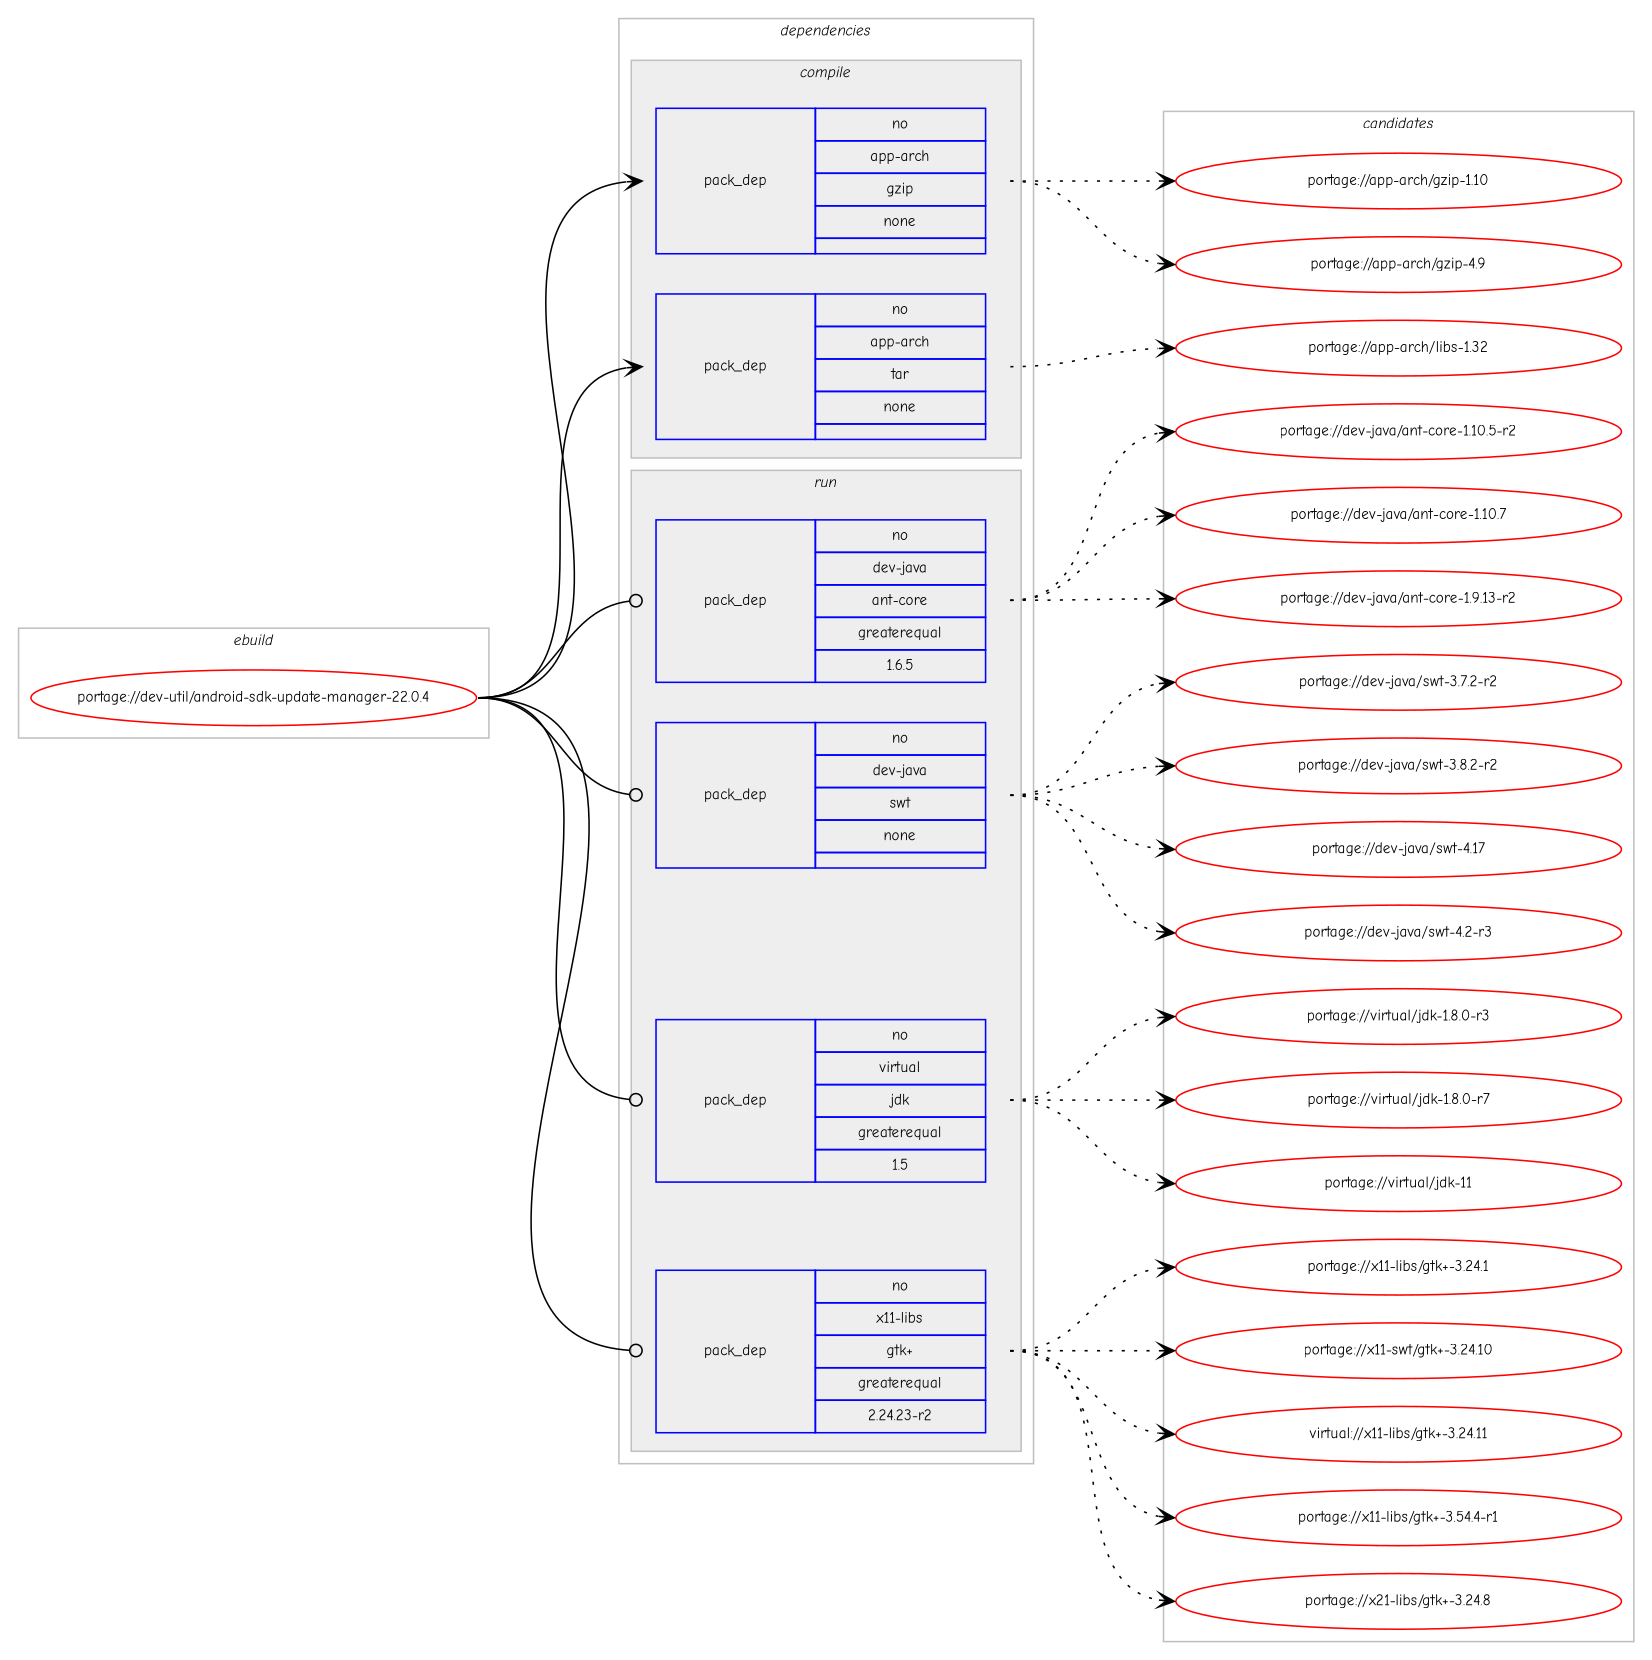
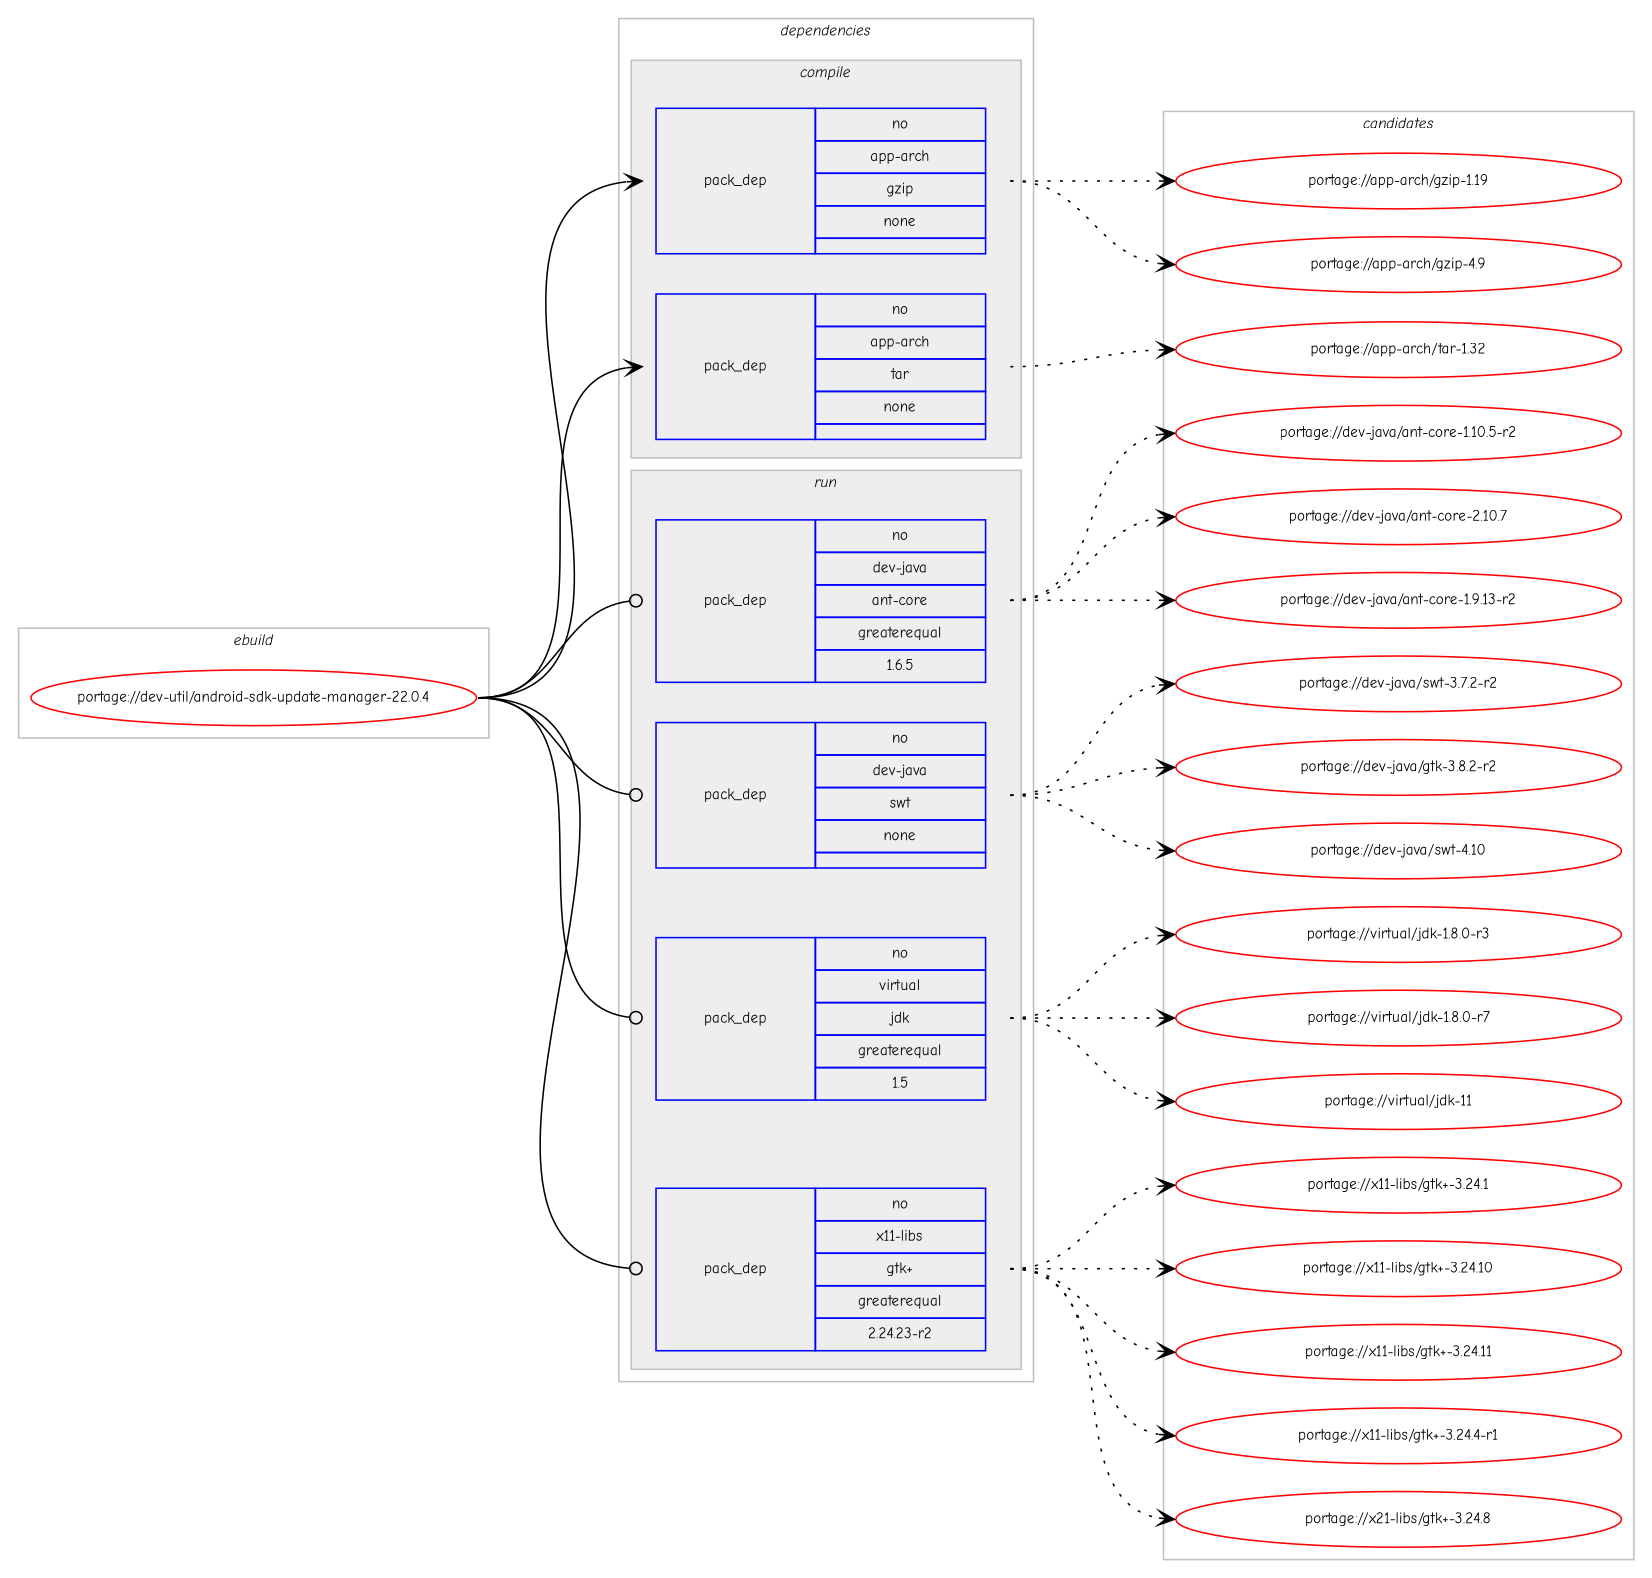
node "portage://app-arch/gzip-1.10": label "portage://app-arch/gzip-1.10" -> "portage://app-arch/gzip-1.19"
node "portage://app-arch/libs-1.32": label "portage://app-arch/libs-1.32" -> "portage://app-arch/tar-1.32"
node "portage://dev-java/ant-core-1.10.7": label "portage://dev-java/ant-core-1.10.7" -> "portage://dev-java/ant-core-2.10.7"
node "portage://dev-java/swt-3.8.2-r2": label "portage://dev-java/swt-3.8.2-r2" -> "portage://dev-java/gtk-3.8.2-r2"
node "portage://dev-java/swt-4.17": label "portage://dev-java/swt-4.17" -> "portage://dev-java/swt-4.10"
node "portage://dev-java/swt-4.2-r3": removed
node "portage://x11-swt/gtk+-3.24.10": label "portage://x11-swt/gtk+-3.24.10" -> "portage://x11-libs/gtk+-3.24.10"
node "virtual://x11-libs/gtk+-3.24.11": label "virtual://x11-libs/gtk+-3.24.11" -> "portage://x11-libs/gtk+-3.24.11"
node "portage://x11-libs/gtk+-3.54.4-r1": label "portage://x11-libs/gtk+-3.54.4-r1" -> "portage://x11-libs/gtk+-3.24.4-r1"
